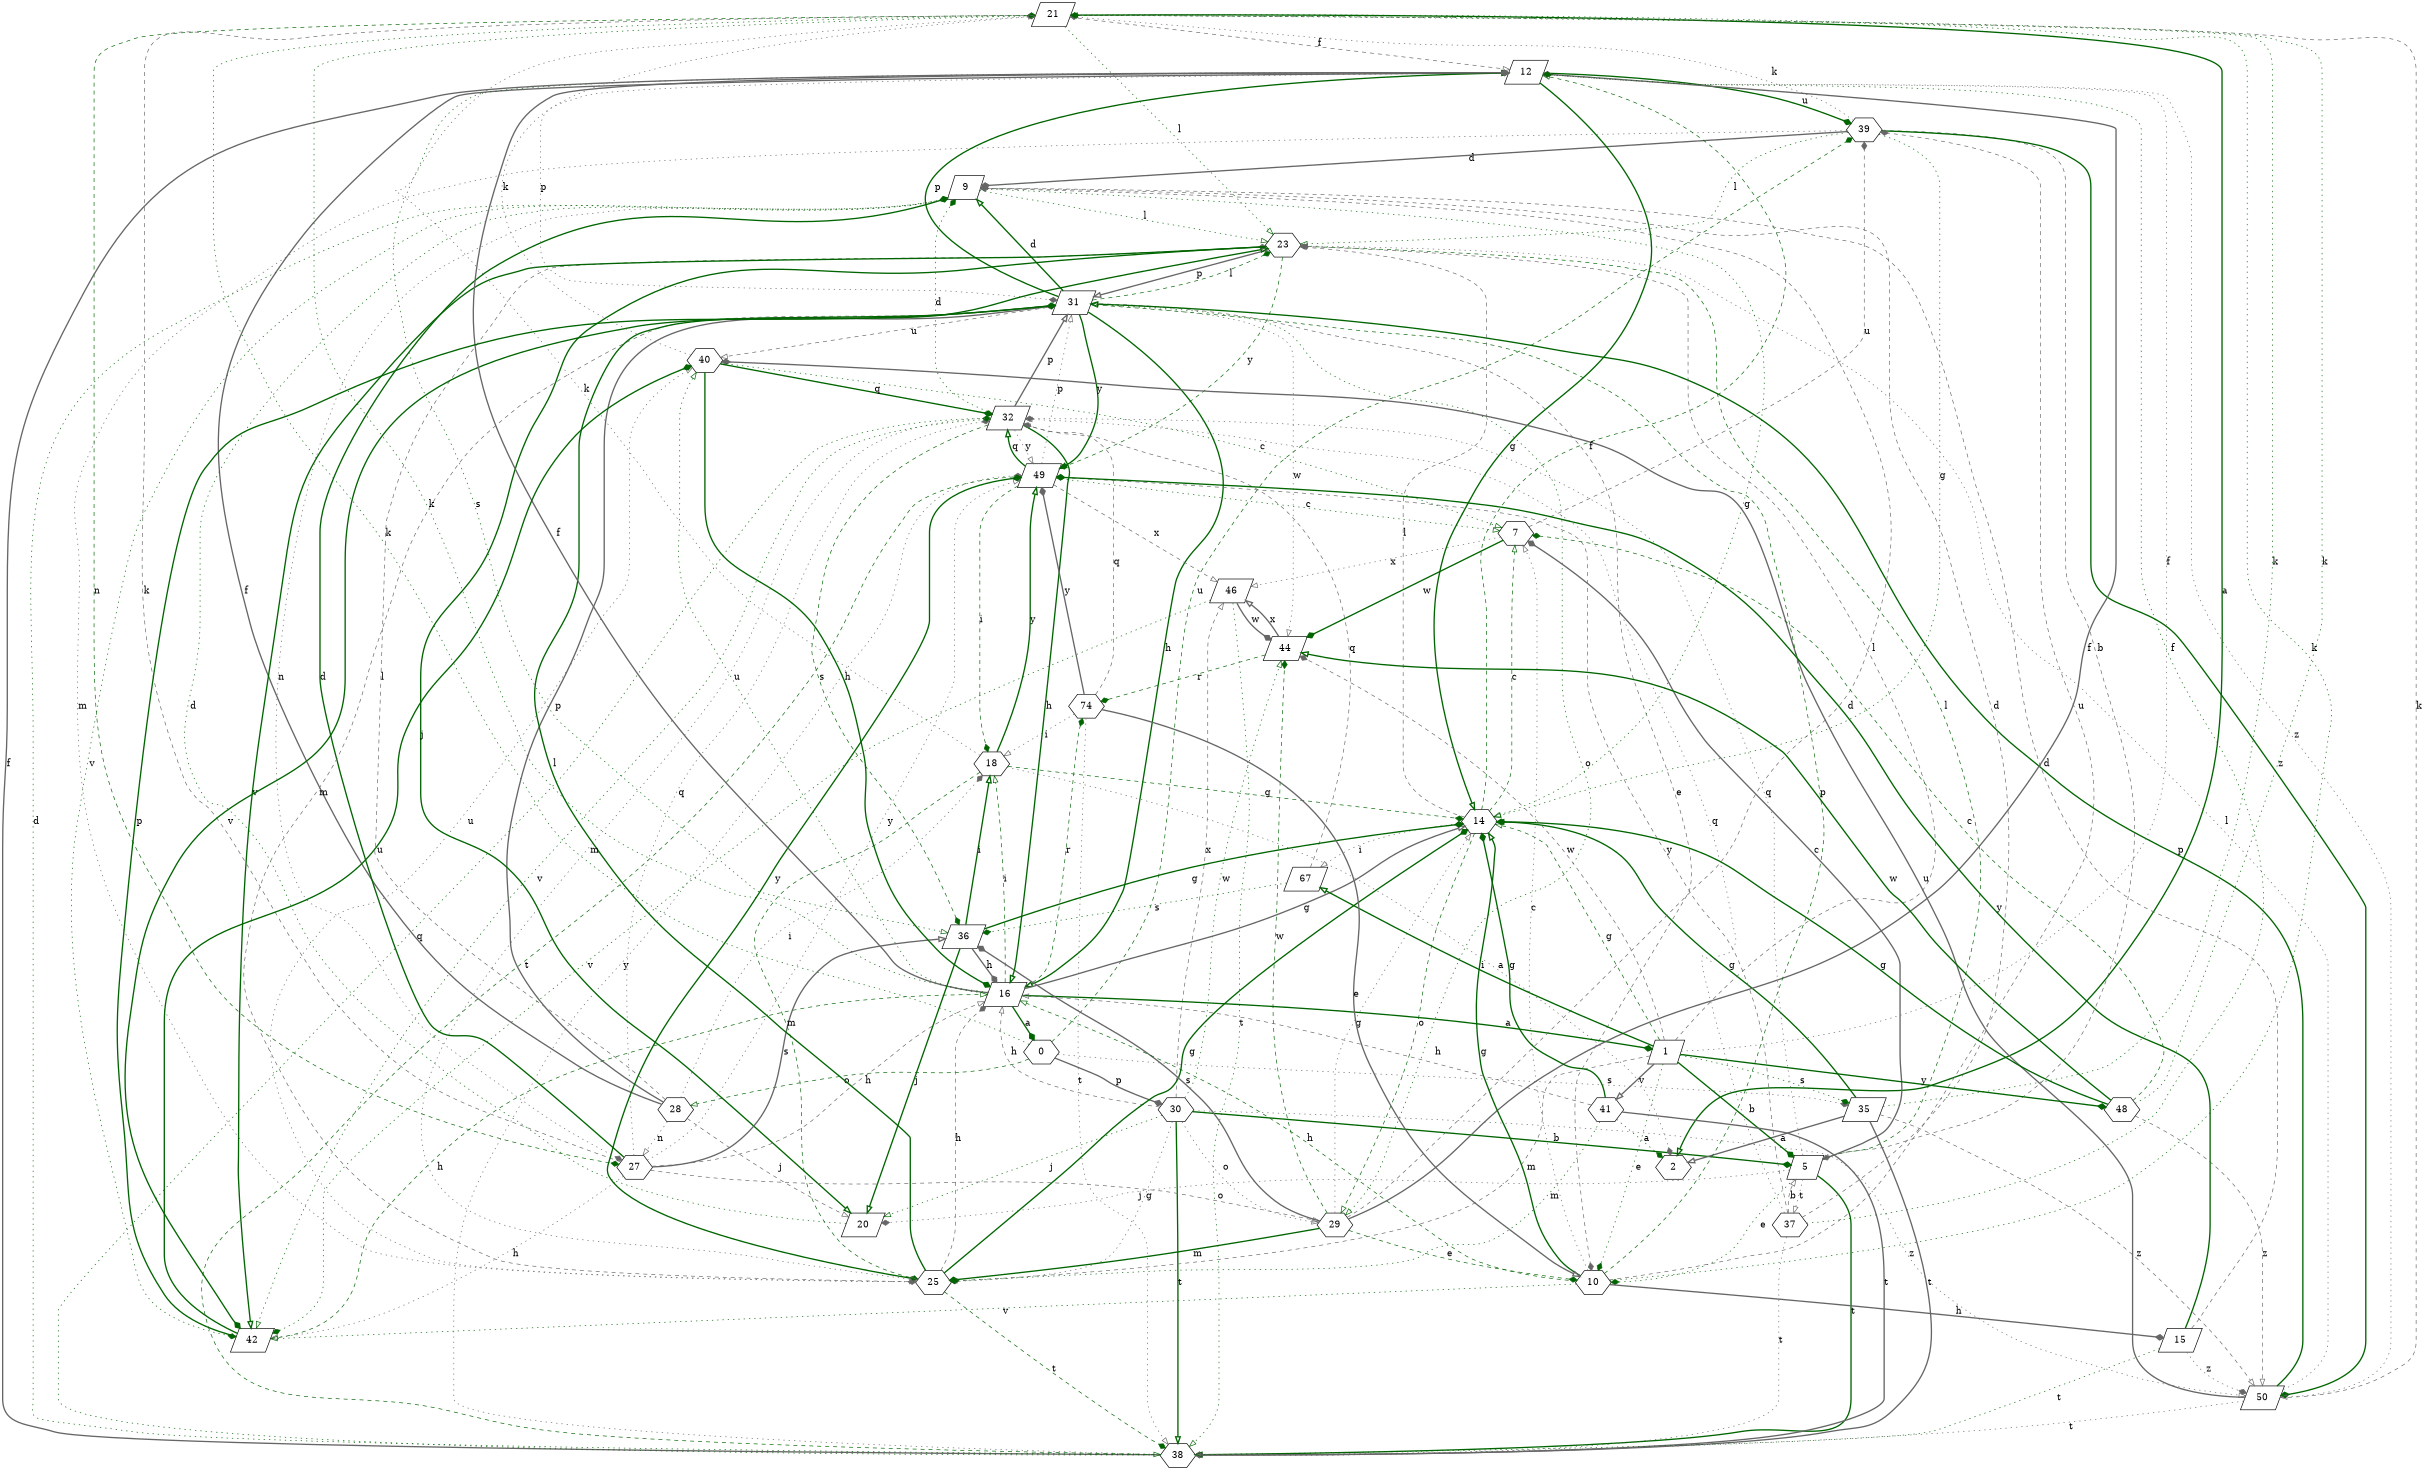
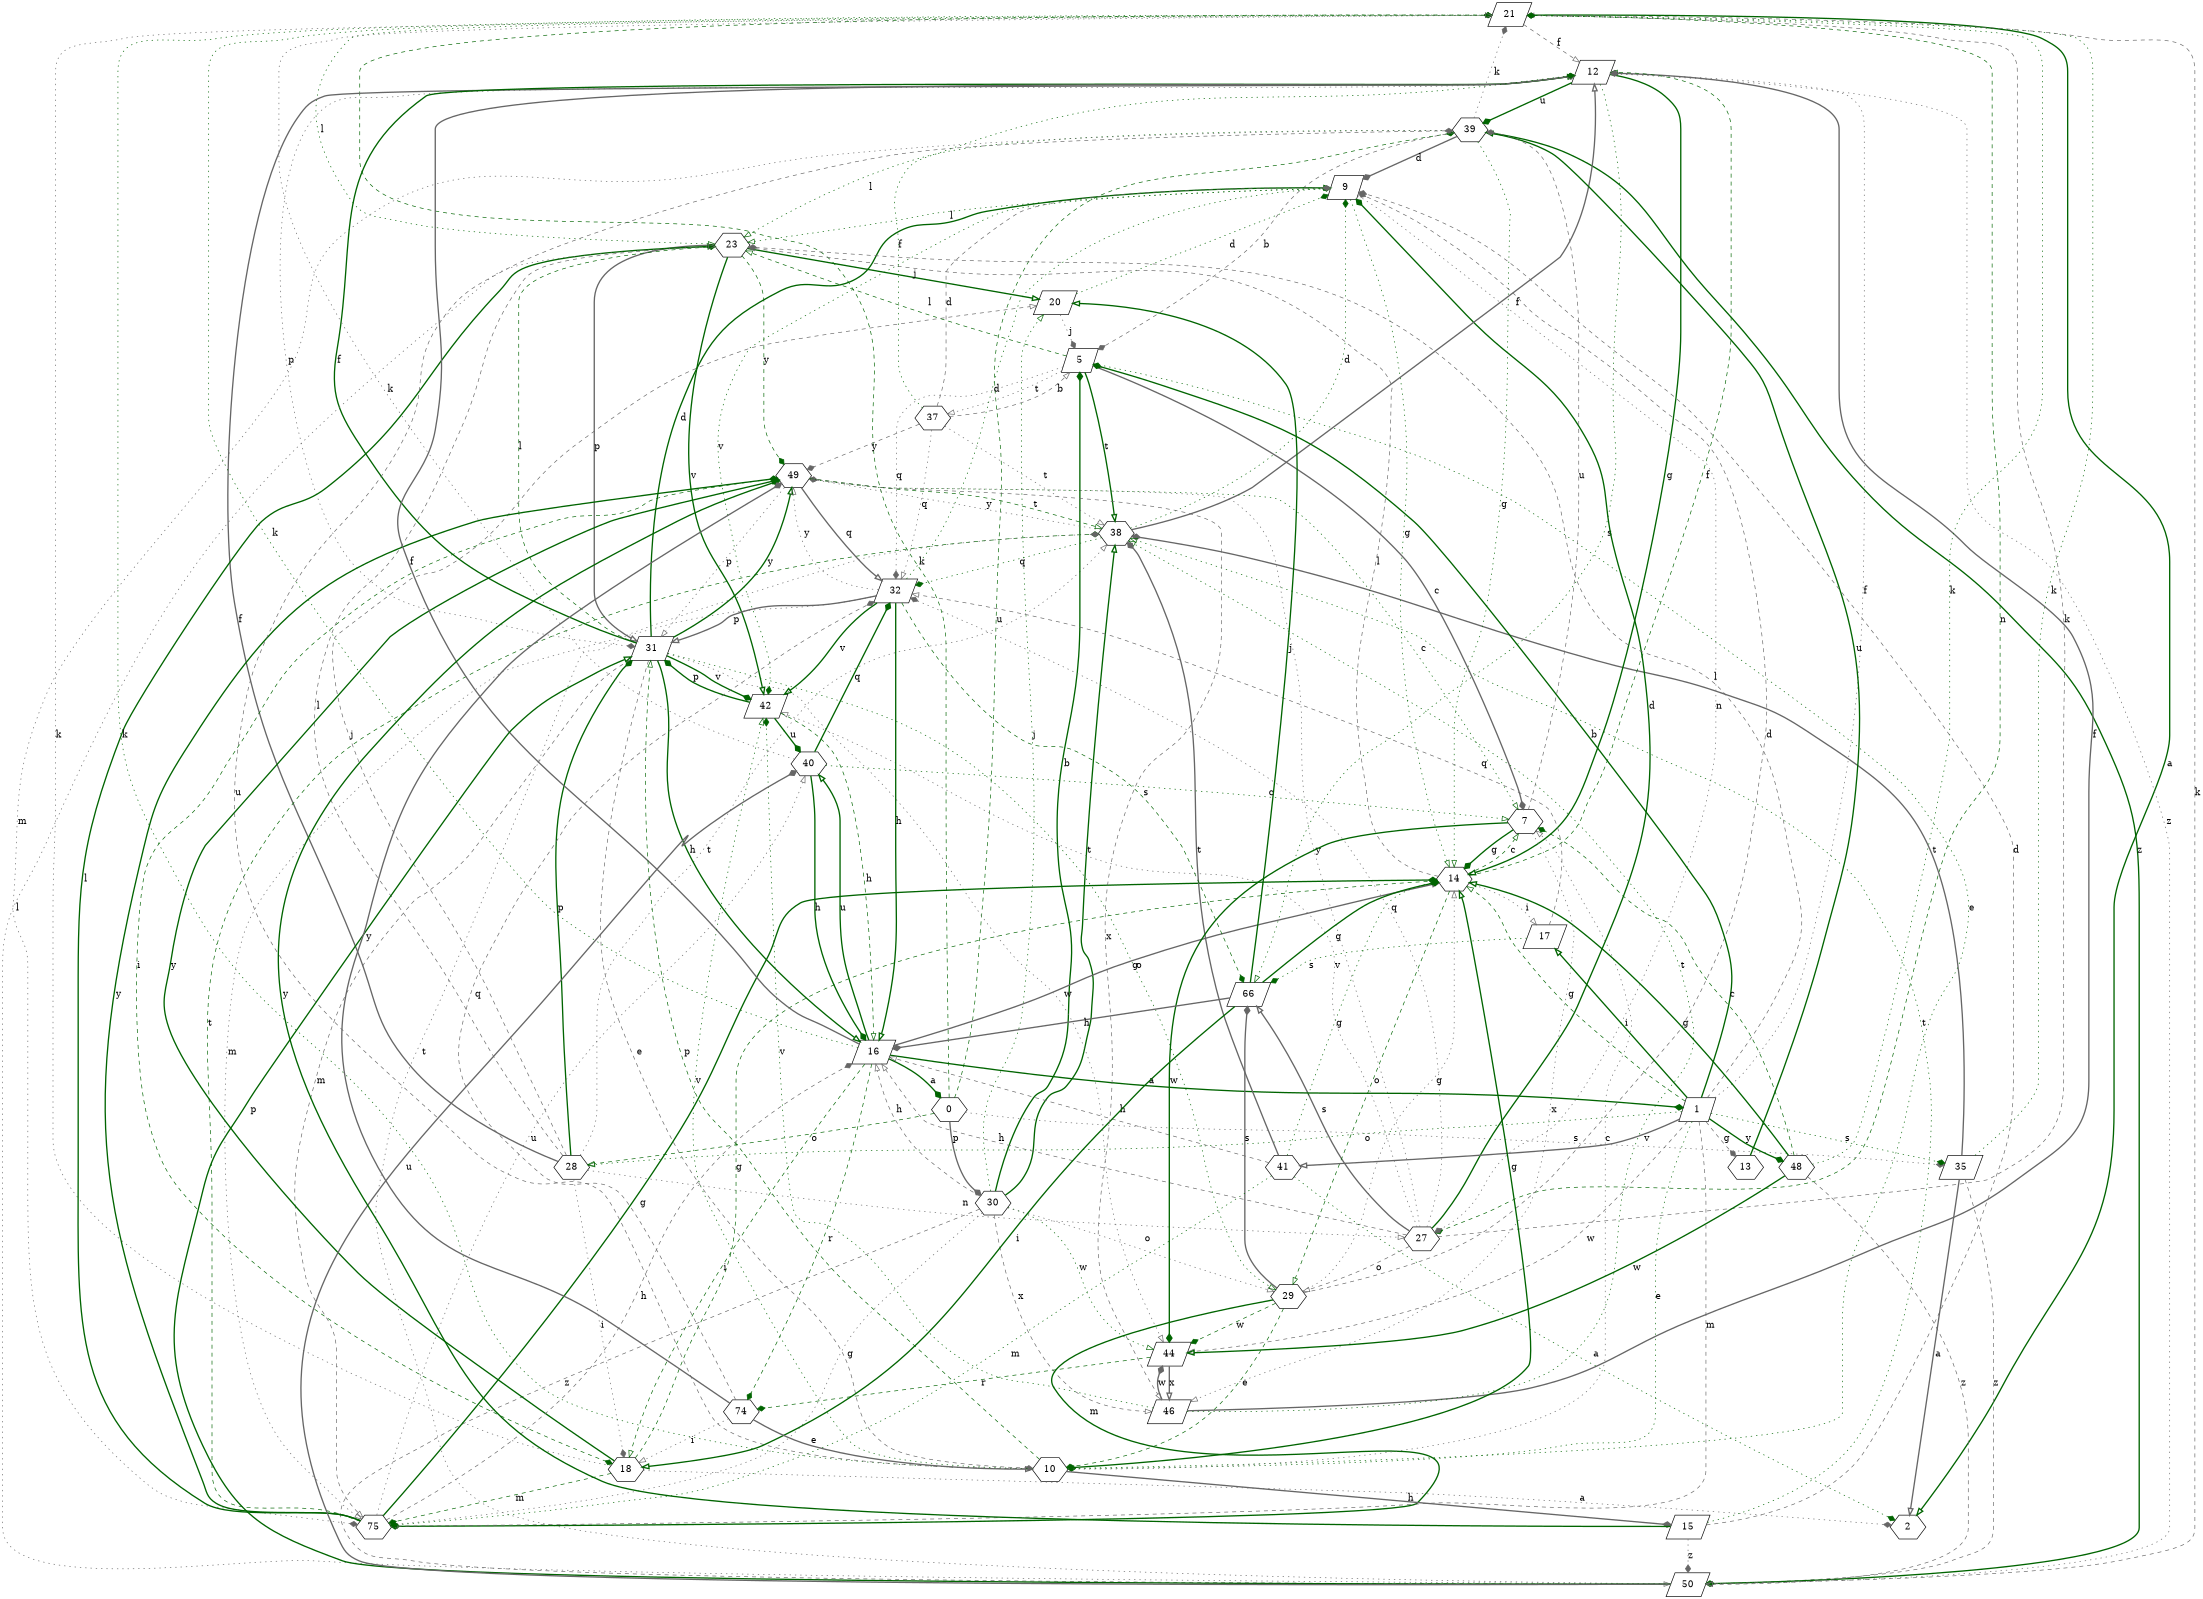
edge "31" -> "12": label "p" -> "f"
edge "31" -> "40": removed, label "u"
edge "0" -> "21": style dotted -> dashed
edge "49" -> "32": color darkgreen -> gray40
node "49": shape parallelogram -> hexagon
edge "28" -> "31": color gray40 -> darkgreen
edge "29" -> "12": now "46" -> "12"
edge "16" -> "40": style dotted -> bold
edge "32" -> "42": style dotted -> bold
edge "1" -> "44": arrowhead diamond -> onormal
edge "27" -> "49": arrowhead onormal -> diamond
node "67": label "67" -> "17"
node "36": label "36" -> "66"
edge "35" -> "14": now "7" -> "14"
edge "41" -> "14": style bold -> dotted
edge "74" -> "38": now "28" -> "38"
edge "10" -> "16": removed, label "h"
edge "30" -> "50": style dotted -> dashed
edge "1" -> "28": added, label "o"
node "13": added
edge "5" -> "20": reversed
edge "27" -> "42": label "h" -> "v"
node "25": label "25" -> "75"
